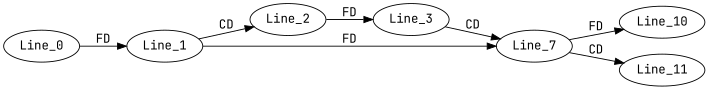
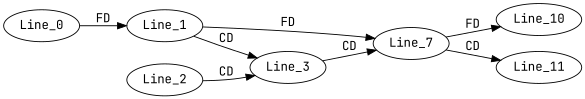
edge "Line_2" -> "Line_3": label "FD" -> "CD"
edge "Line_1" -> "Line_2": now "Line_1" -> "Line_3"
